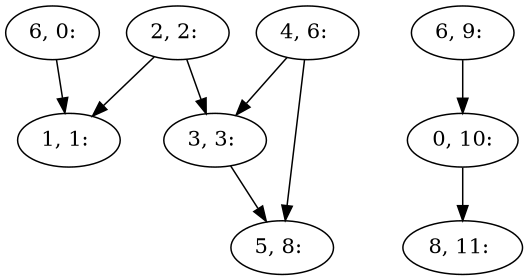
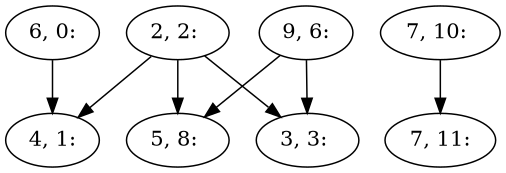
node "4, 6:": label "4, 6:" -> "9, 6:"
node "6, 9:": removed
node "1, 1:": label "1, 1:" -> "4, 1:"
node "0, 10:": label "0, 10:" -> "7, 10:"
edge "3, 3:" -> "5, 8:": now "2, 2:" -> "5, 8:"
node "8, 11:": label "8, 11:" -> "7, 11:"
